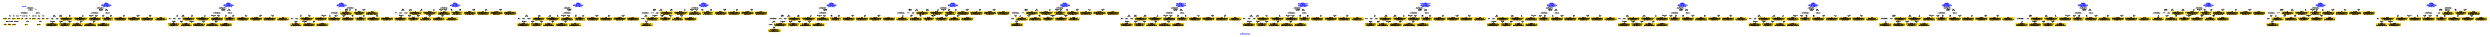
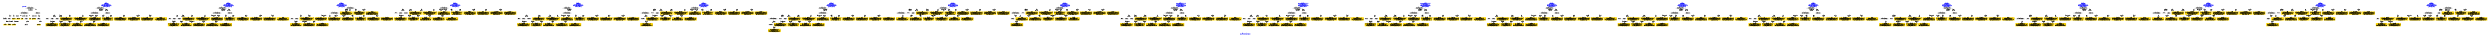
node "Date_made": fillcolor gold -> lightgray
node "Pic_URL": removed
node "Keywords": fillcolor gold -> lightgray
